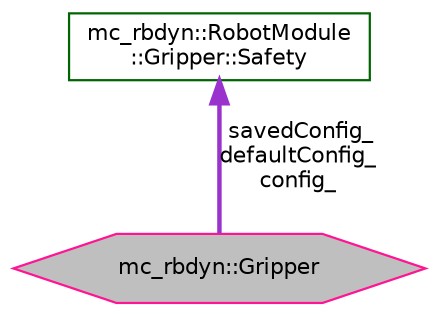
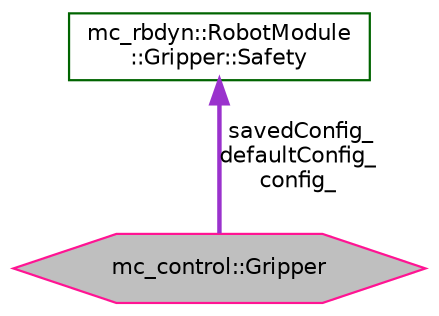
node "mc_rbdyn::Gripper": label "mc_rbdyn::Gripper" -> "mc_control::Gripper"
